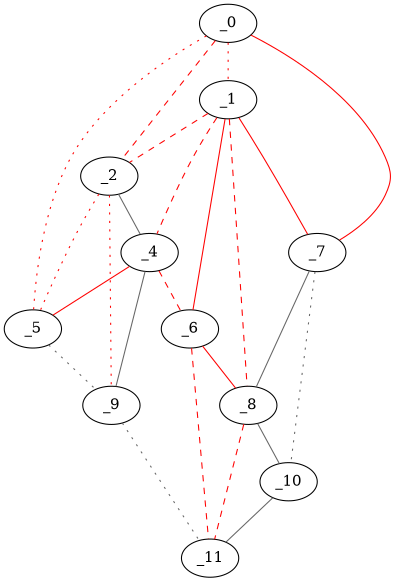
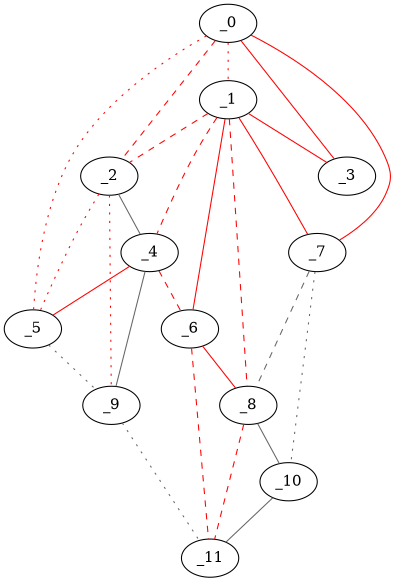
node "_3": added
edge "_7" -- "_8": style solid -> dashed
